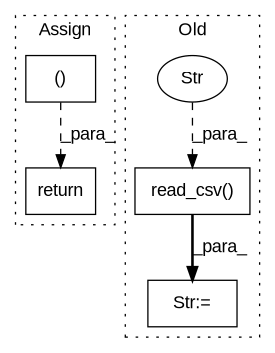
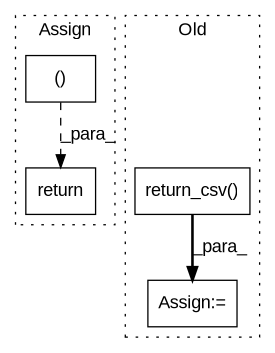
node "Str": removed
node "read_csv()": label "read_csv()" -> "return_csv()"
node "Str:=": label "Str:=" -> "Assign:="
